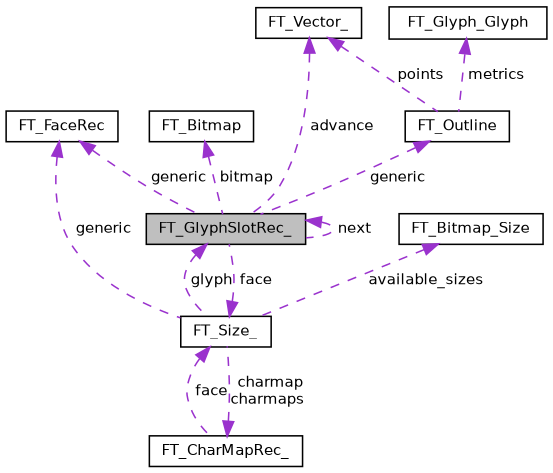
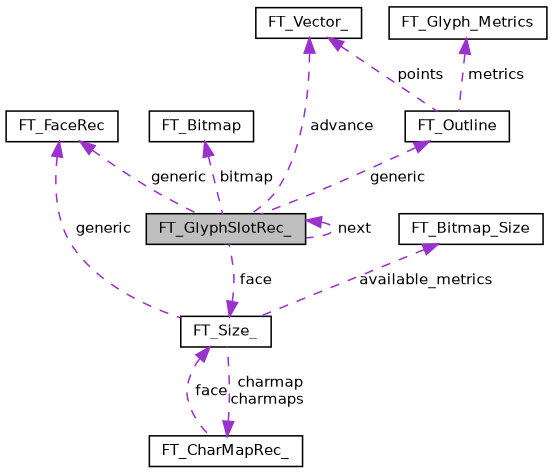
node "FT_Glyph_Glyph": label "FT_Glyph_Glyph" -> "FT_Glyph_Metrics"
edge "FT_Size_" -> "FT_Bitmap_Size": label " available_sizes" -> " available_metrics"
edge "FT_Size_" -> "FT_GlyphSlotRec_": removed, label "glyph"
